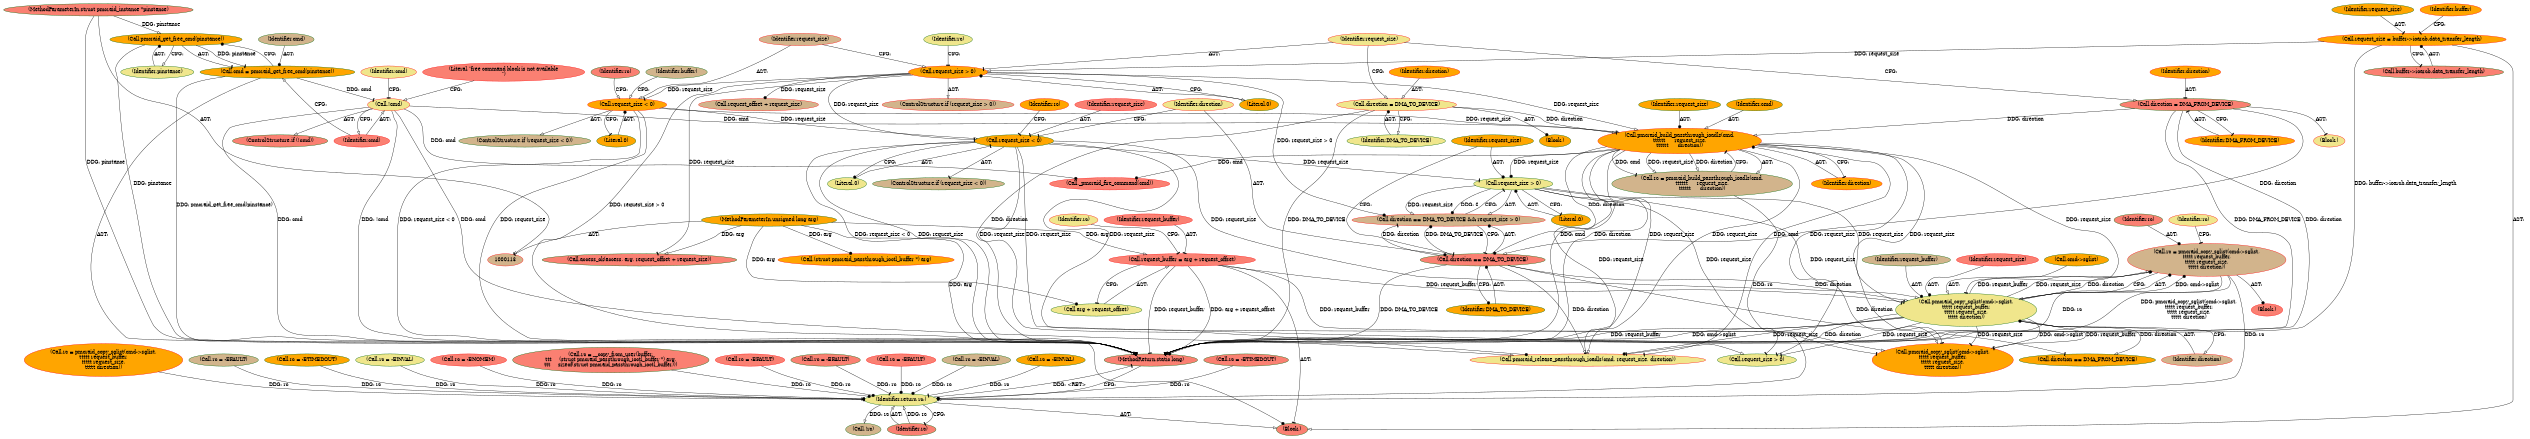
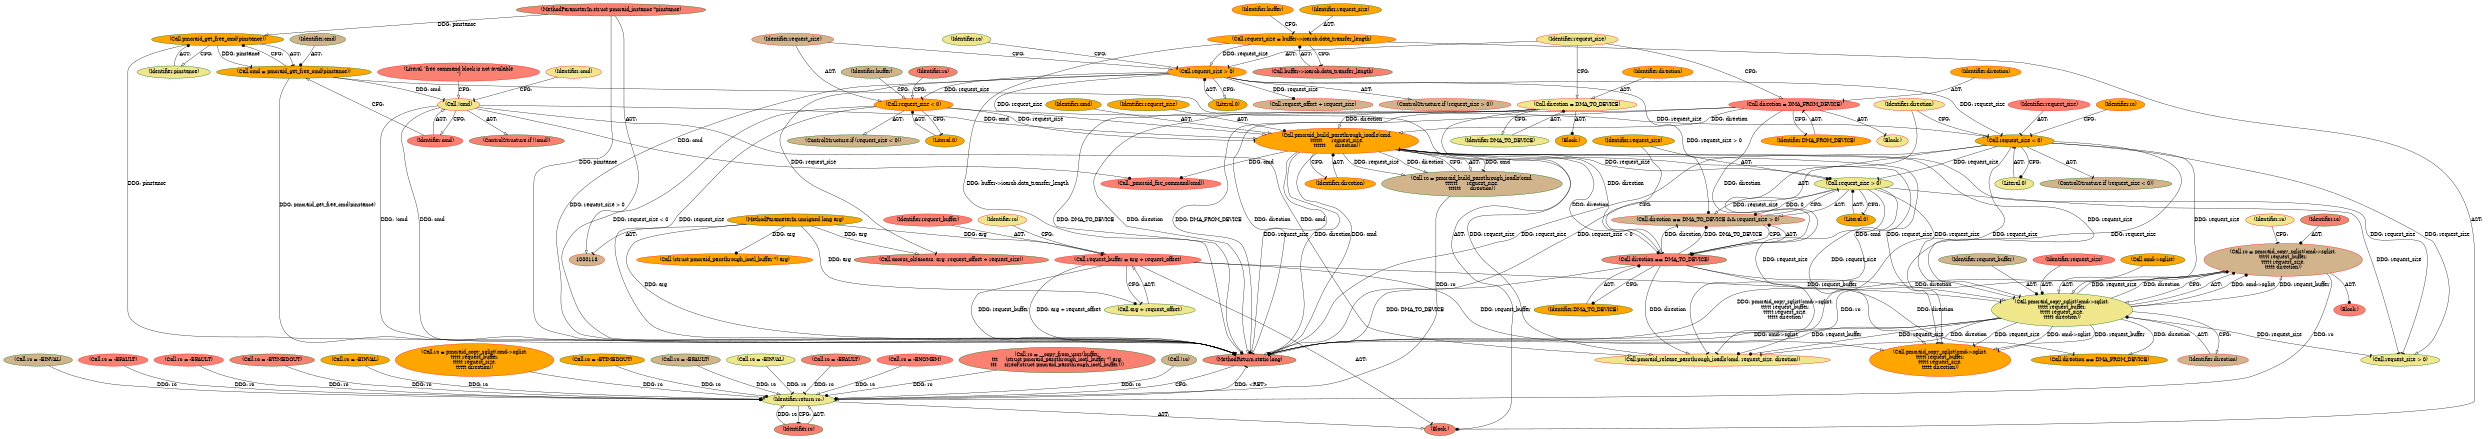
node "(Call,direction = DMA_FROM_DEVICE)": color darkgreen -> red
edge "(Call,direction = DMA_TO_DEVICE)" -> "(Call,direction == DMA_TO_DEVICE)": added, label "DDG: direction"
edge "(Call,request_size = buffer->ioarcb.data_transfer_length)" -> "(MethodReturn,static long)": arrowhead onormal -> dot
edge "(Identifier,return rc;)" -> "(Call,!rc)": reversed
